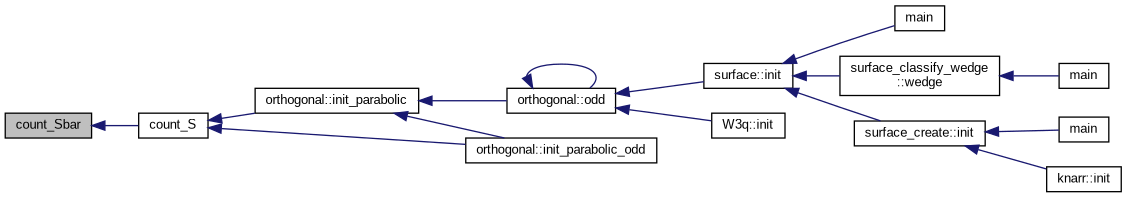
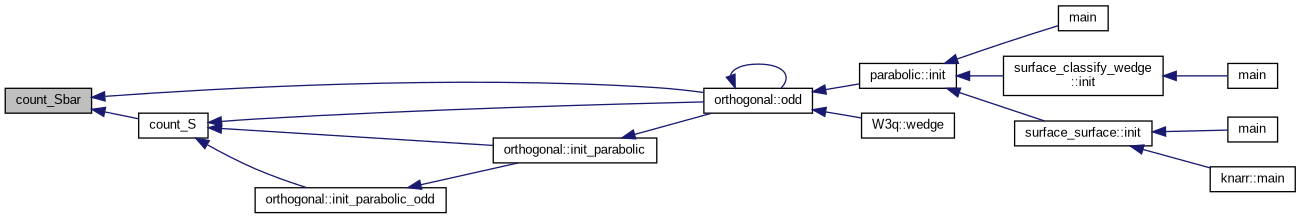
node "surface::init": label "surface::init" -> "parabolic::init"
node "surface_classify_wedge ::wedge": label "surface_classify_wedge ::wedge" -> "surface_classify_wedge ::init"
edge "orthogonal::odd" -> "count_Sbar": added
edge "orthogonal::odd" -> "count_S": added
node "W3q::init": label "W3q::init" -> "W3q::wedge"
edge "orthogonal::init_parabolic_odd" -> "orthogonal::init_parabolic": reversed
node "surface_create::init": label "surface_create::init" -> "surface_surface::init"
node "knarr::init": label "knarr::init" -> "knarr::main"
